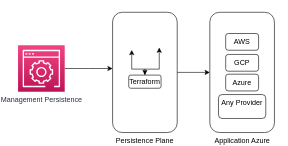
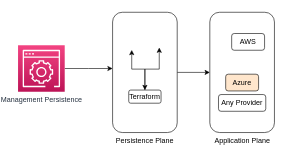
node "AWS": moved (242, 42) -> (248, 42)
node "GCP": removed
node "Terraform": moved (145, 82) -> (145, 97)
node "Azure": fillcolor #ffffff -> #ffe6cc
node "Any Provider": size 47x24 -> 47x17
node "Application Azure": label "Application Azure" -> "Application Plane"
